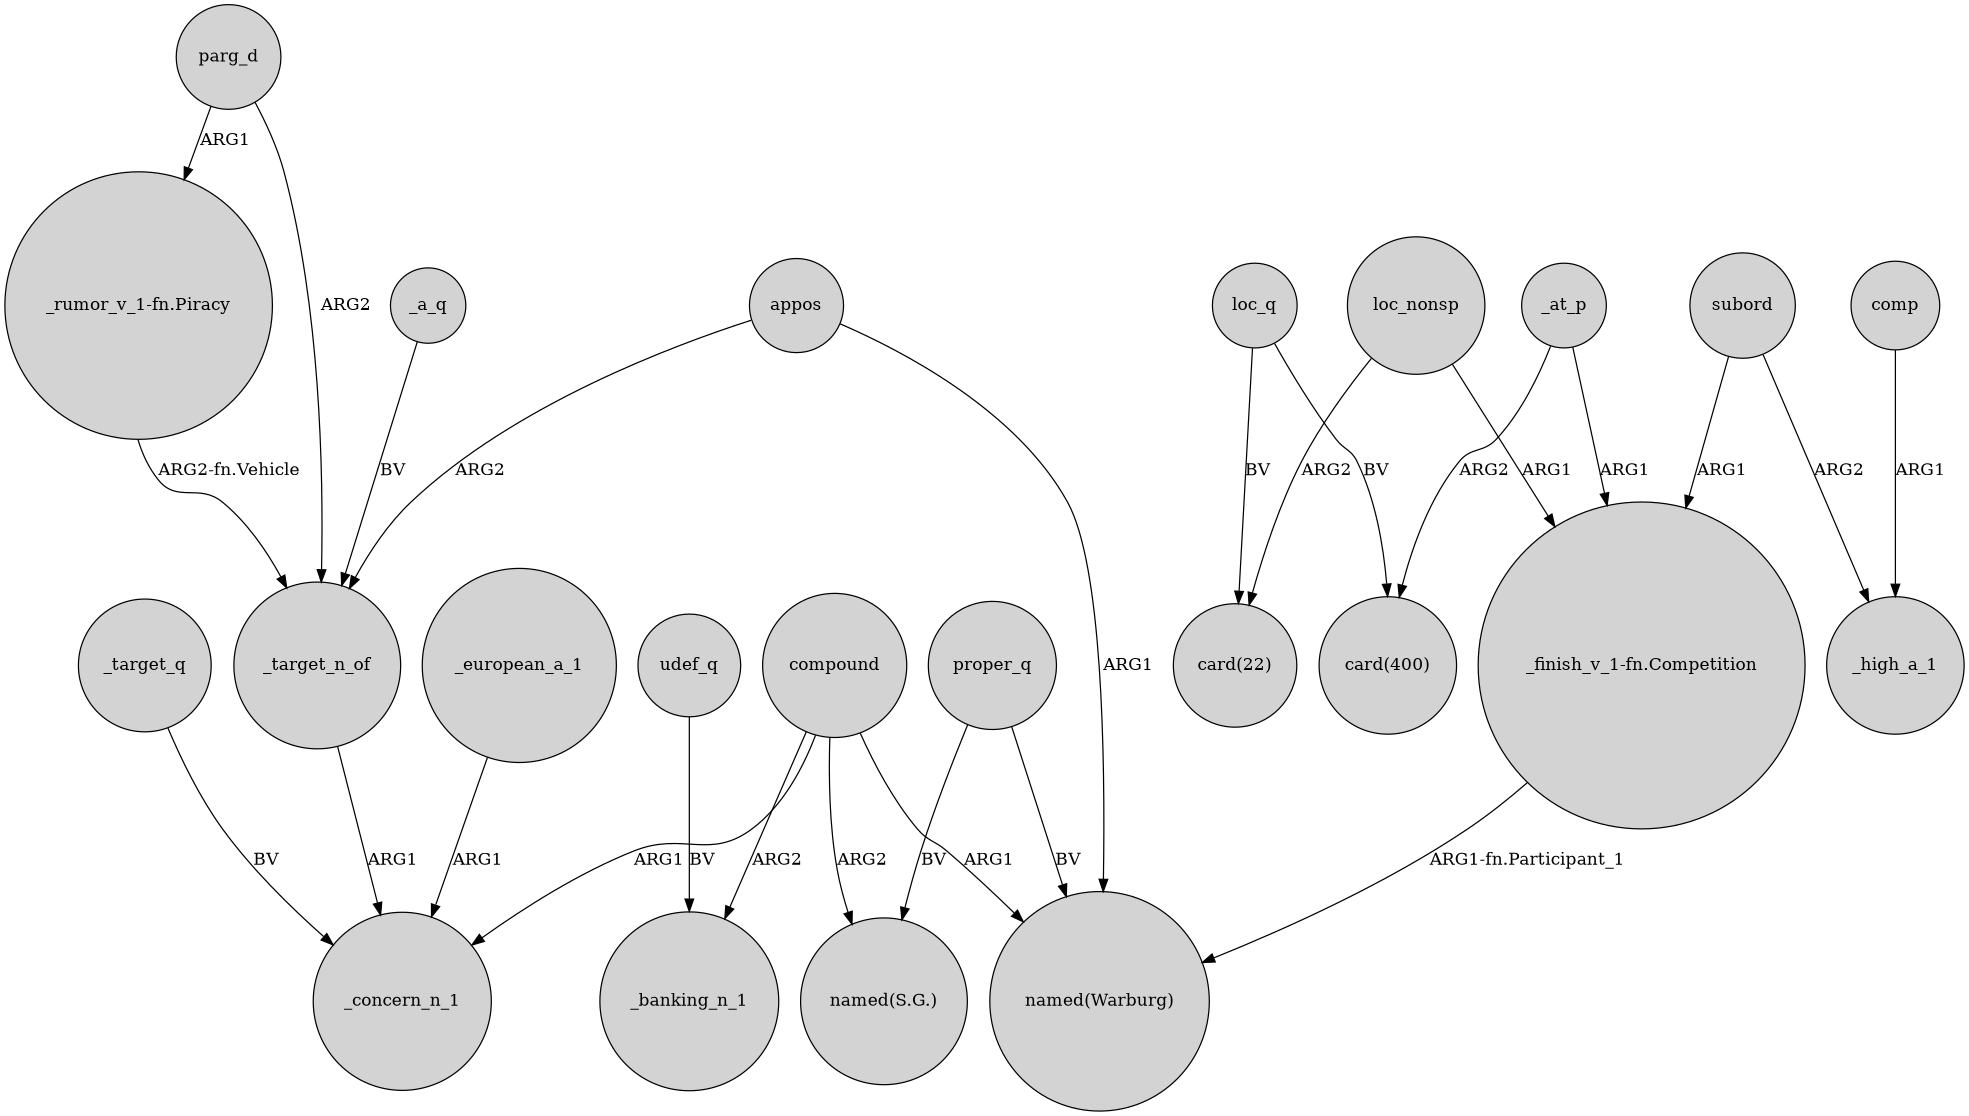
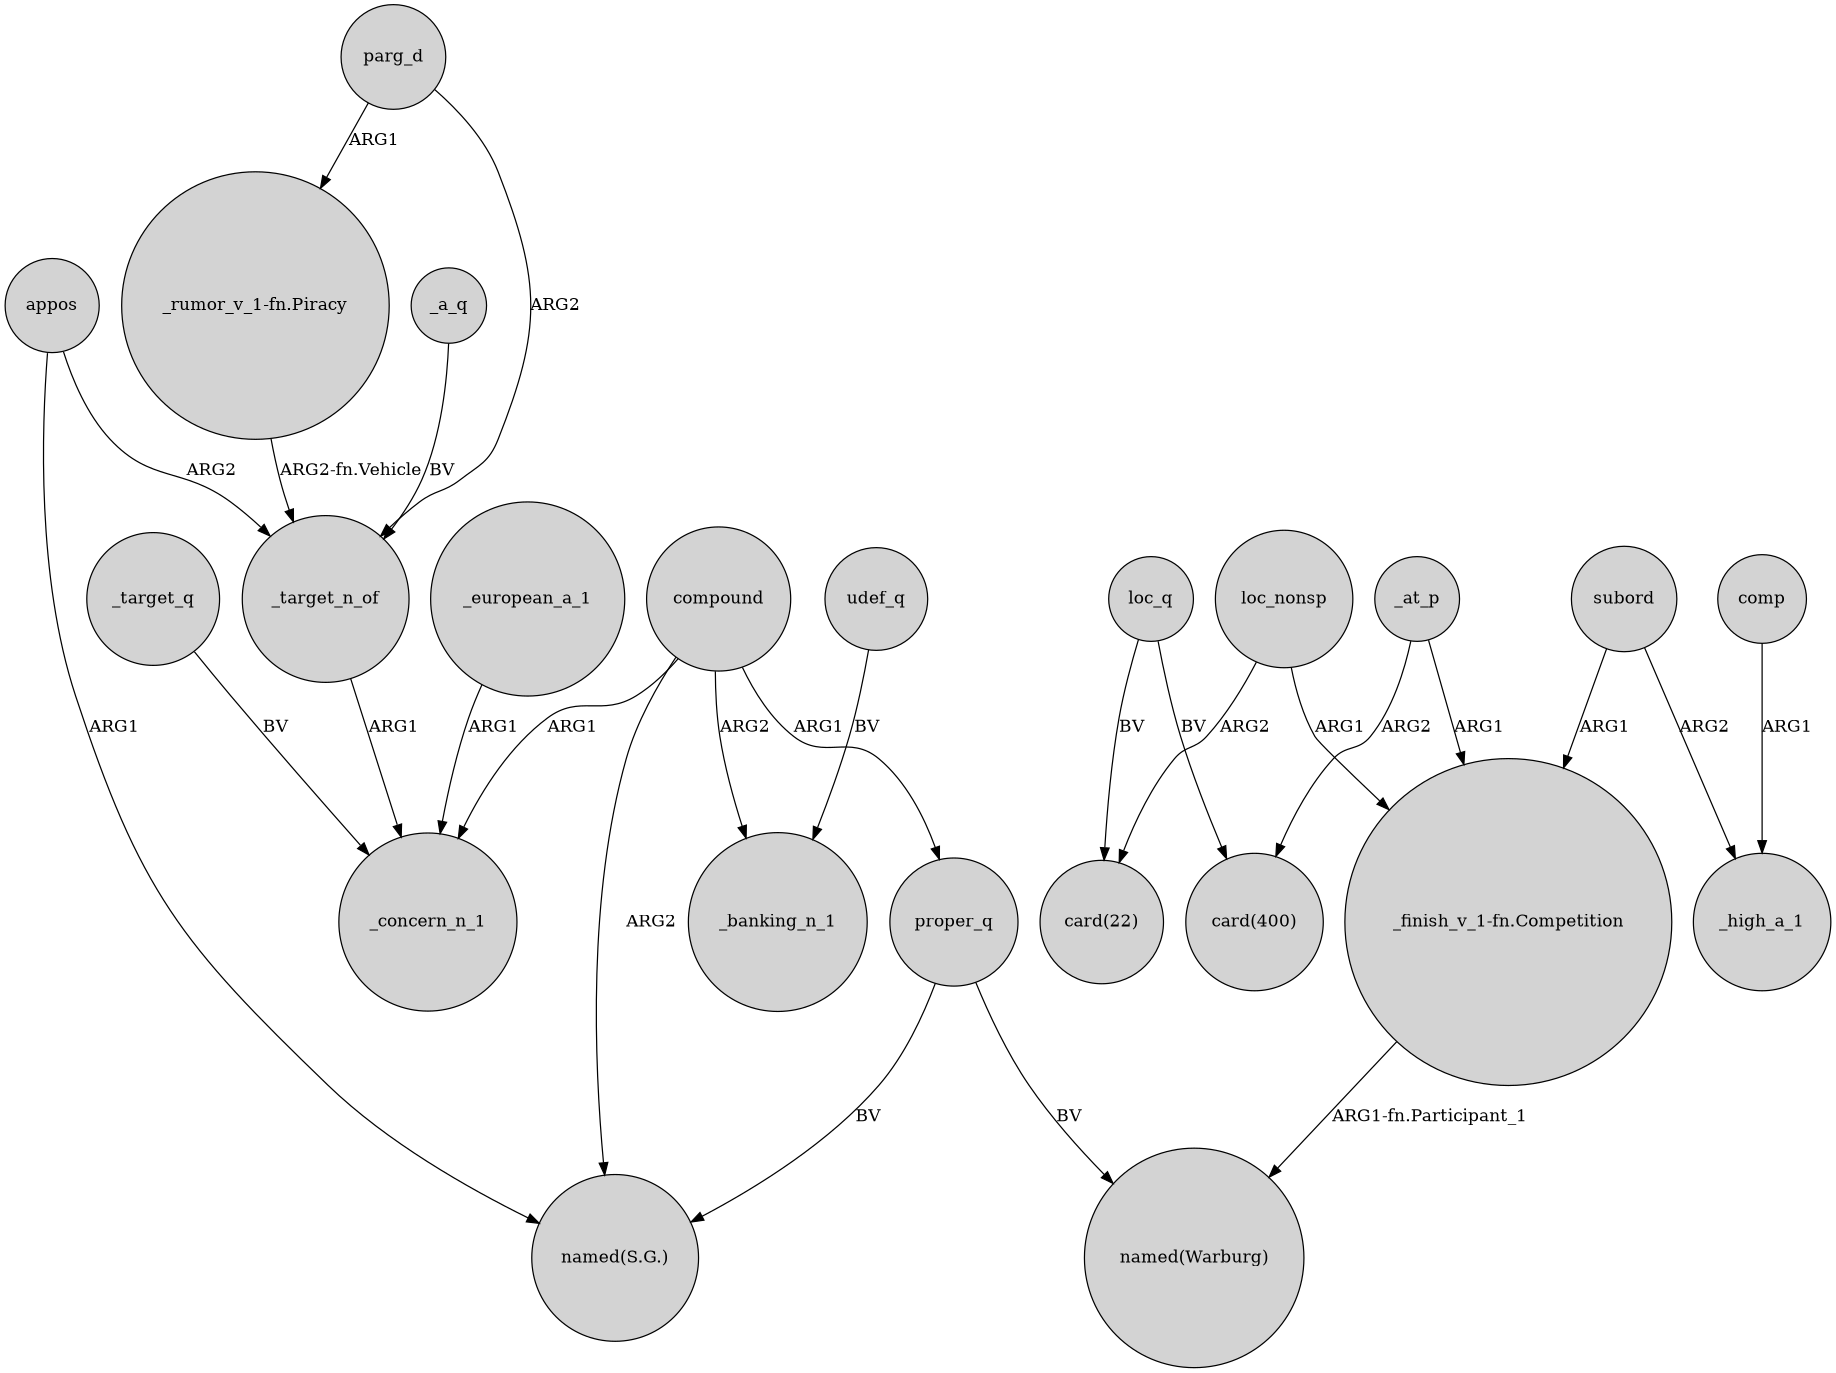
edge "appos" -> "named(Warburg)": now "appos" -> "named(S.G.)"
edge "compound" -> "named(Warburg)": now "compound" -> "proper_q"
